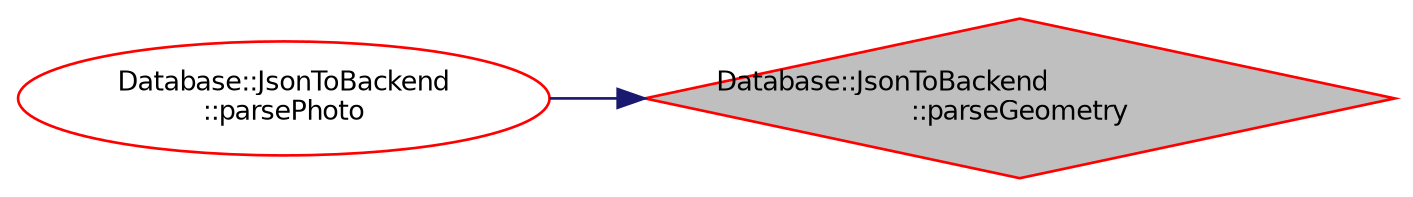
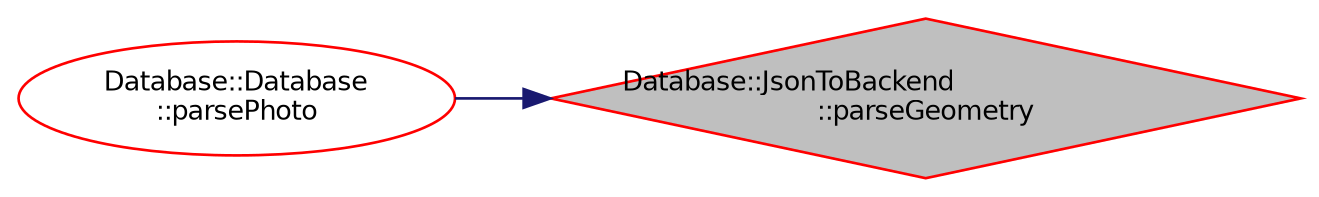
node "Database::JsonToBackend ::parsePhoto": label "Database::JsonToBackend ::parsePhoto" -> "Database::Database ::parsePhoto"
